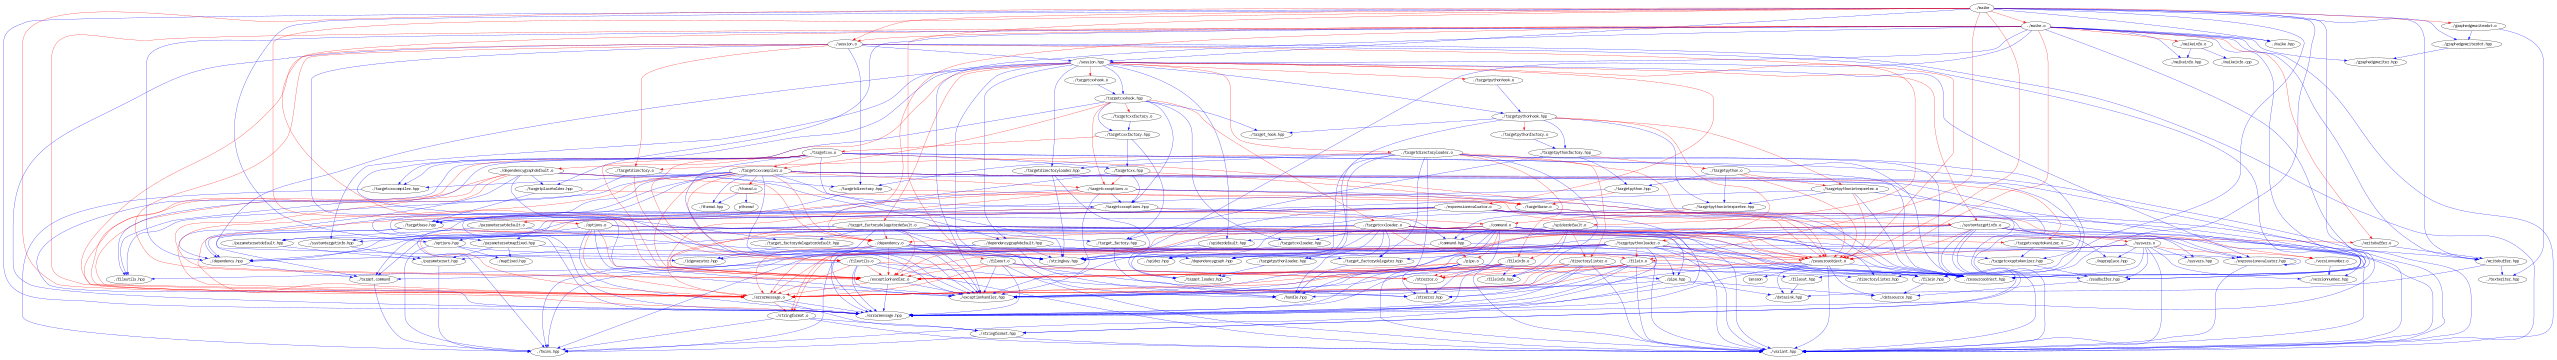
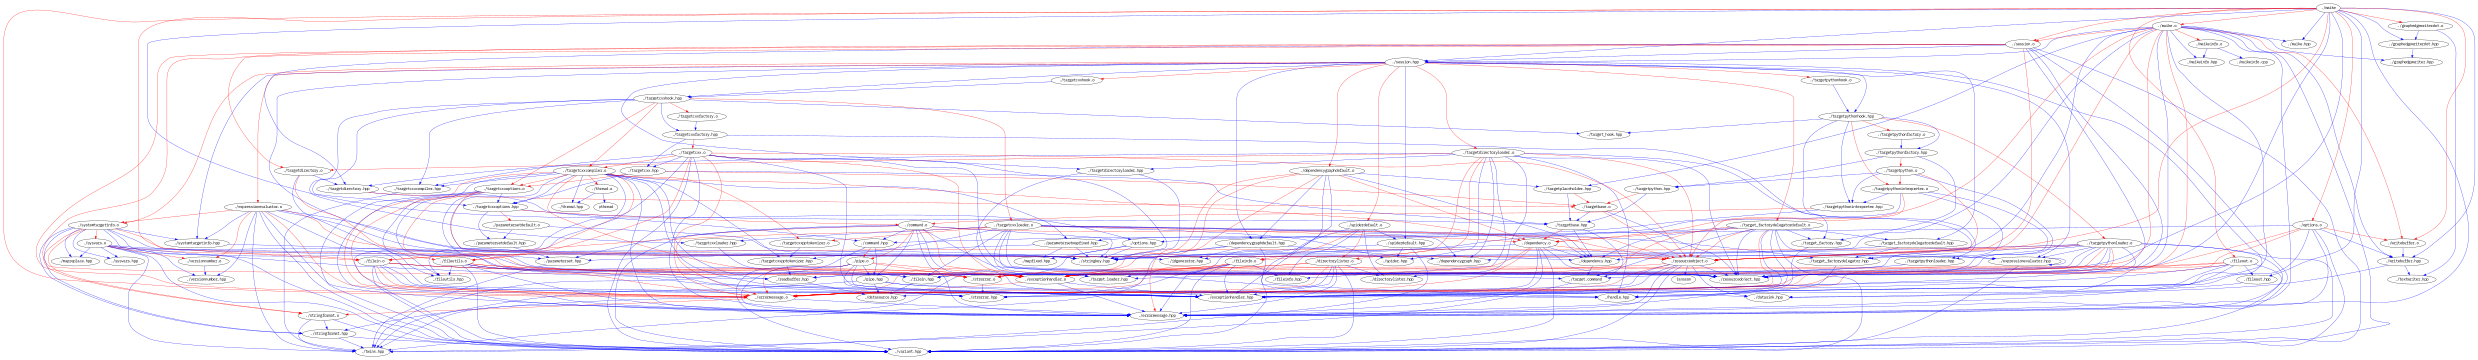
edge "./maike" -> "./writebuffer.o": added
